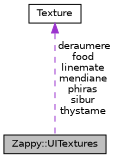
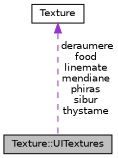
node "Zappy::UITextures": label "Zappy::UITextures" -> "Texture::UITextures"
